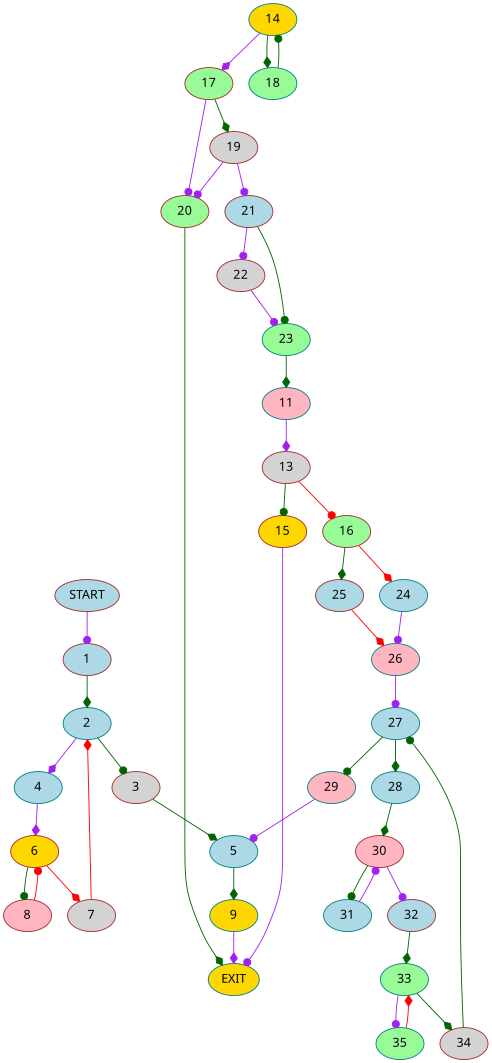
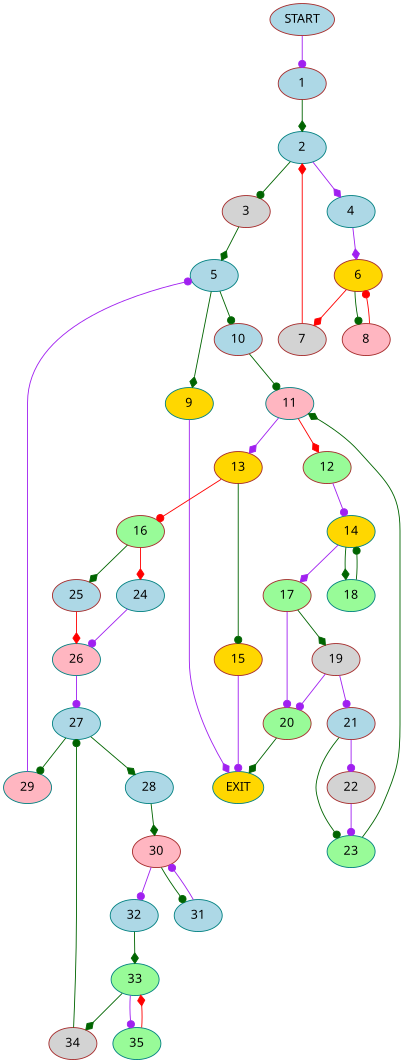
node "10": added
node "13": fillcolor lightgrey -> gold
node "12": added
node "32": color brown -> teal
